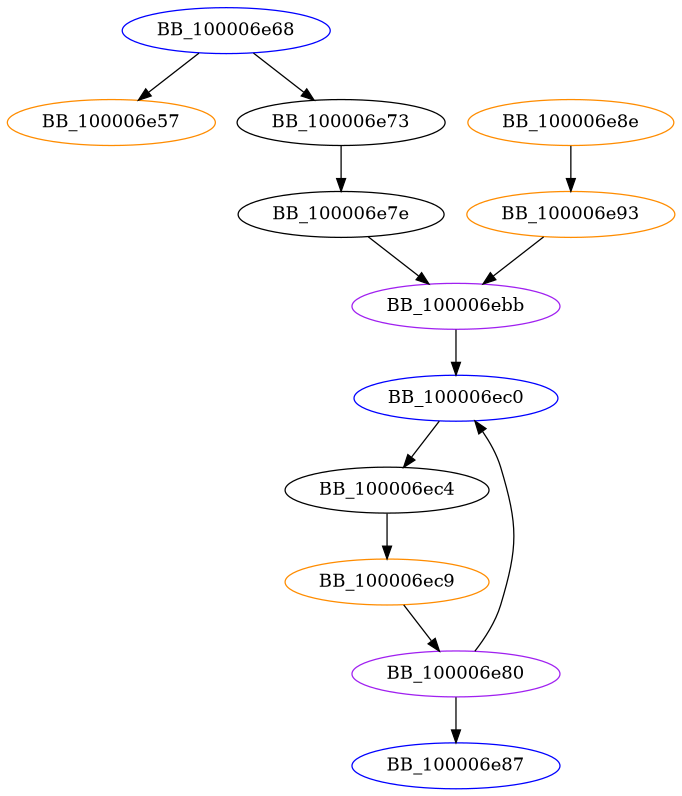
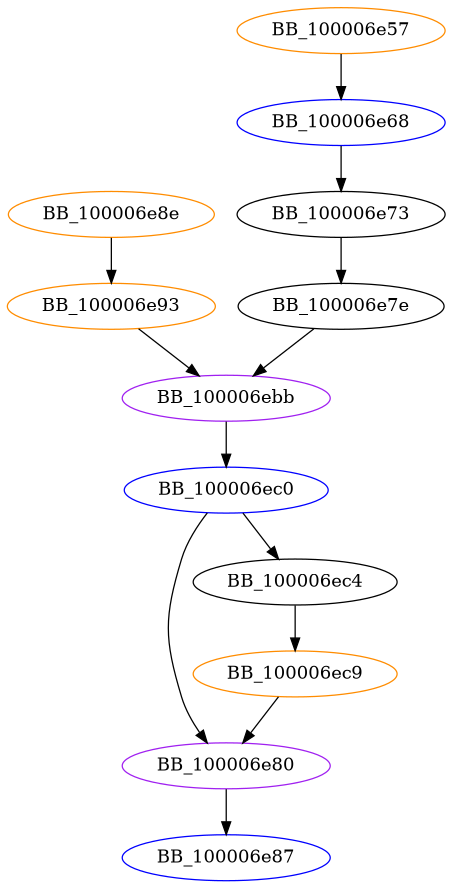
edge "BB_100006e68" -> "BB_100006e57": reversed
edge "BB_100006e80" -> "BB_100006ec0": reversed
